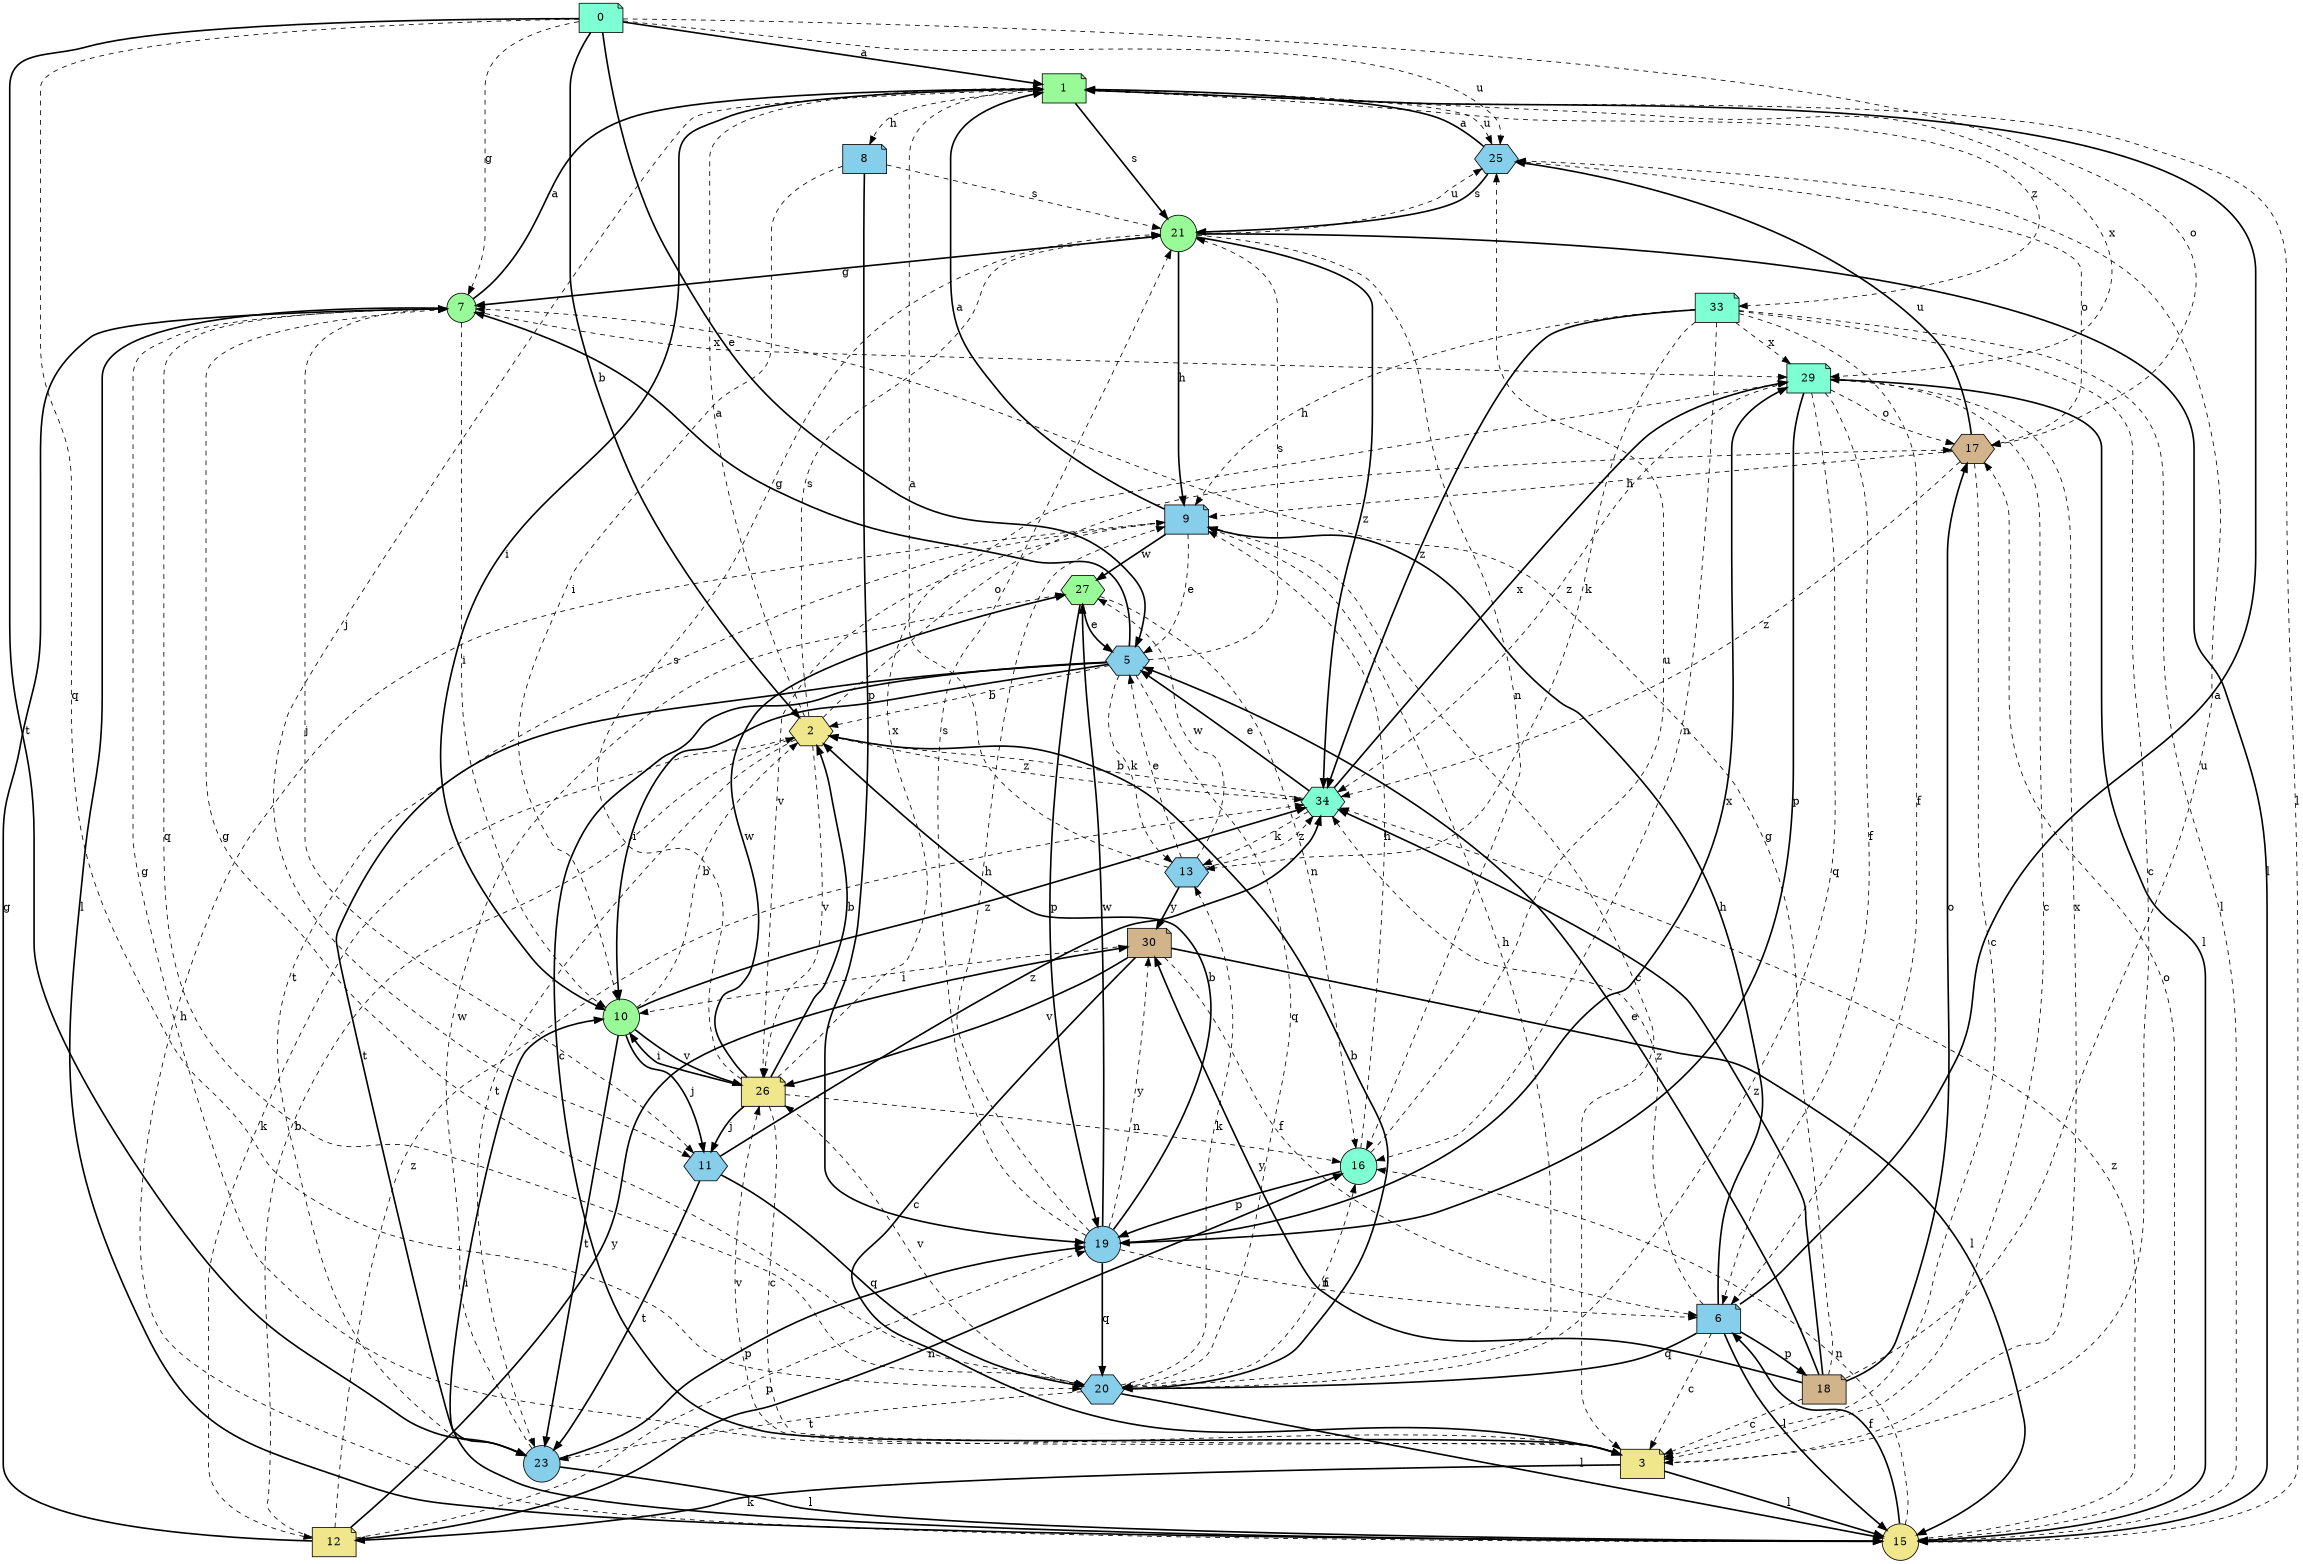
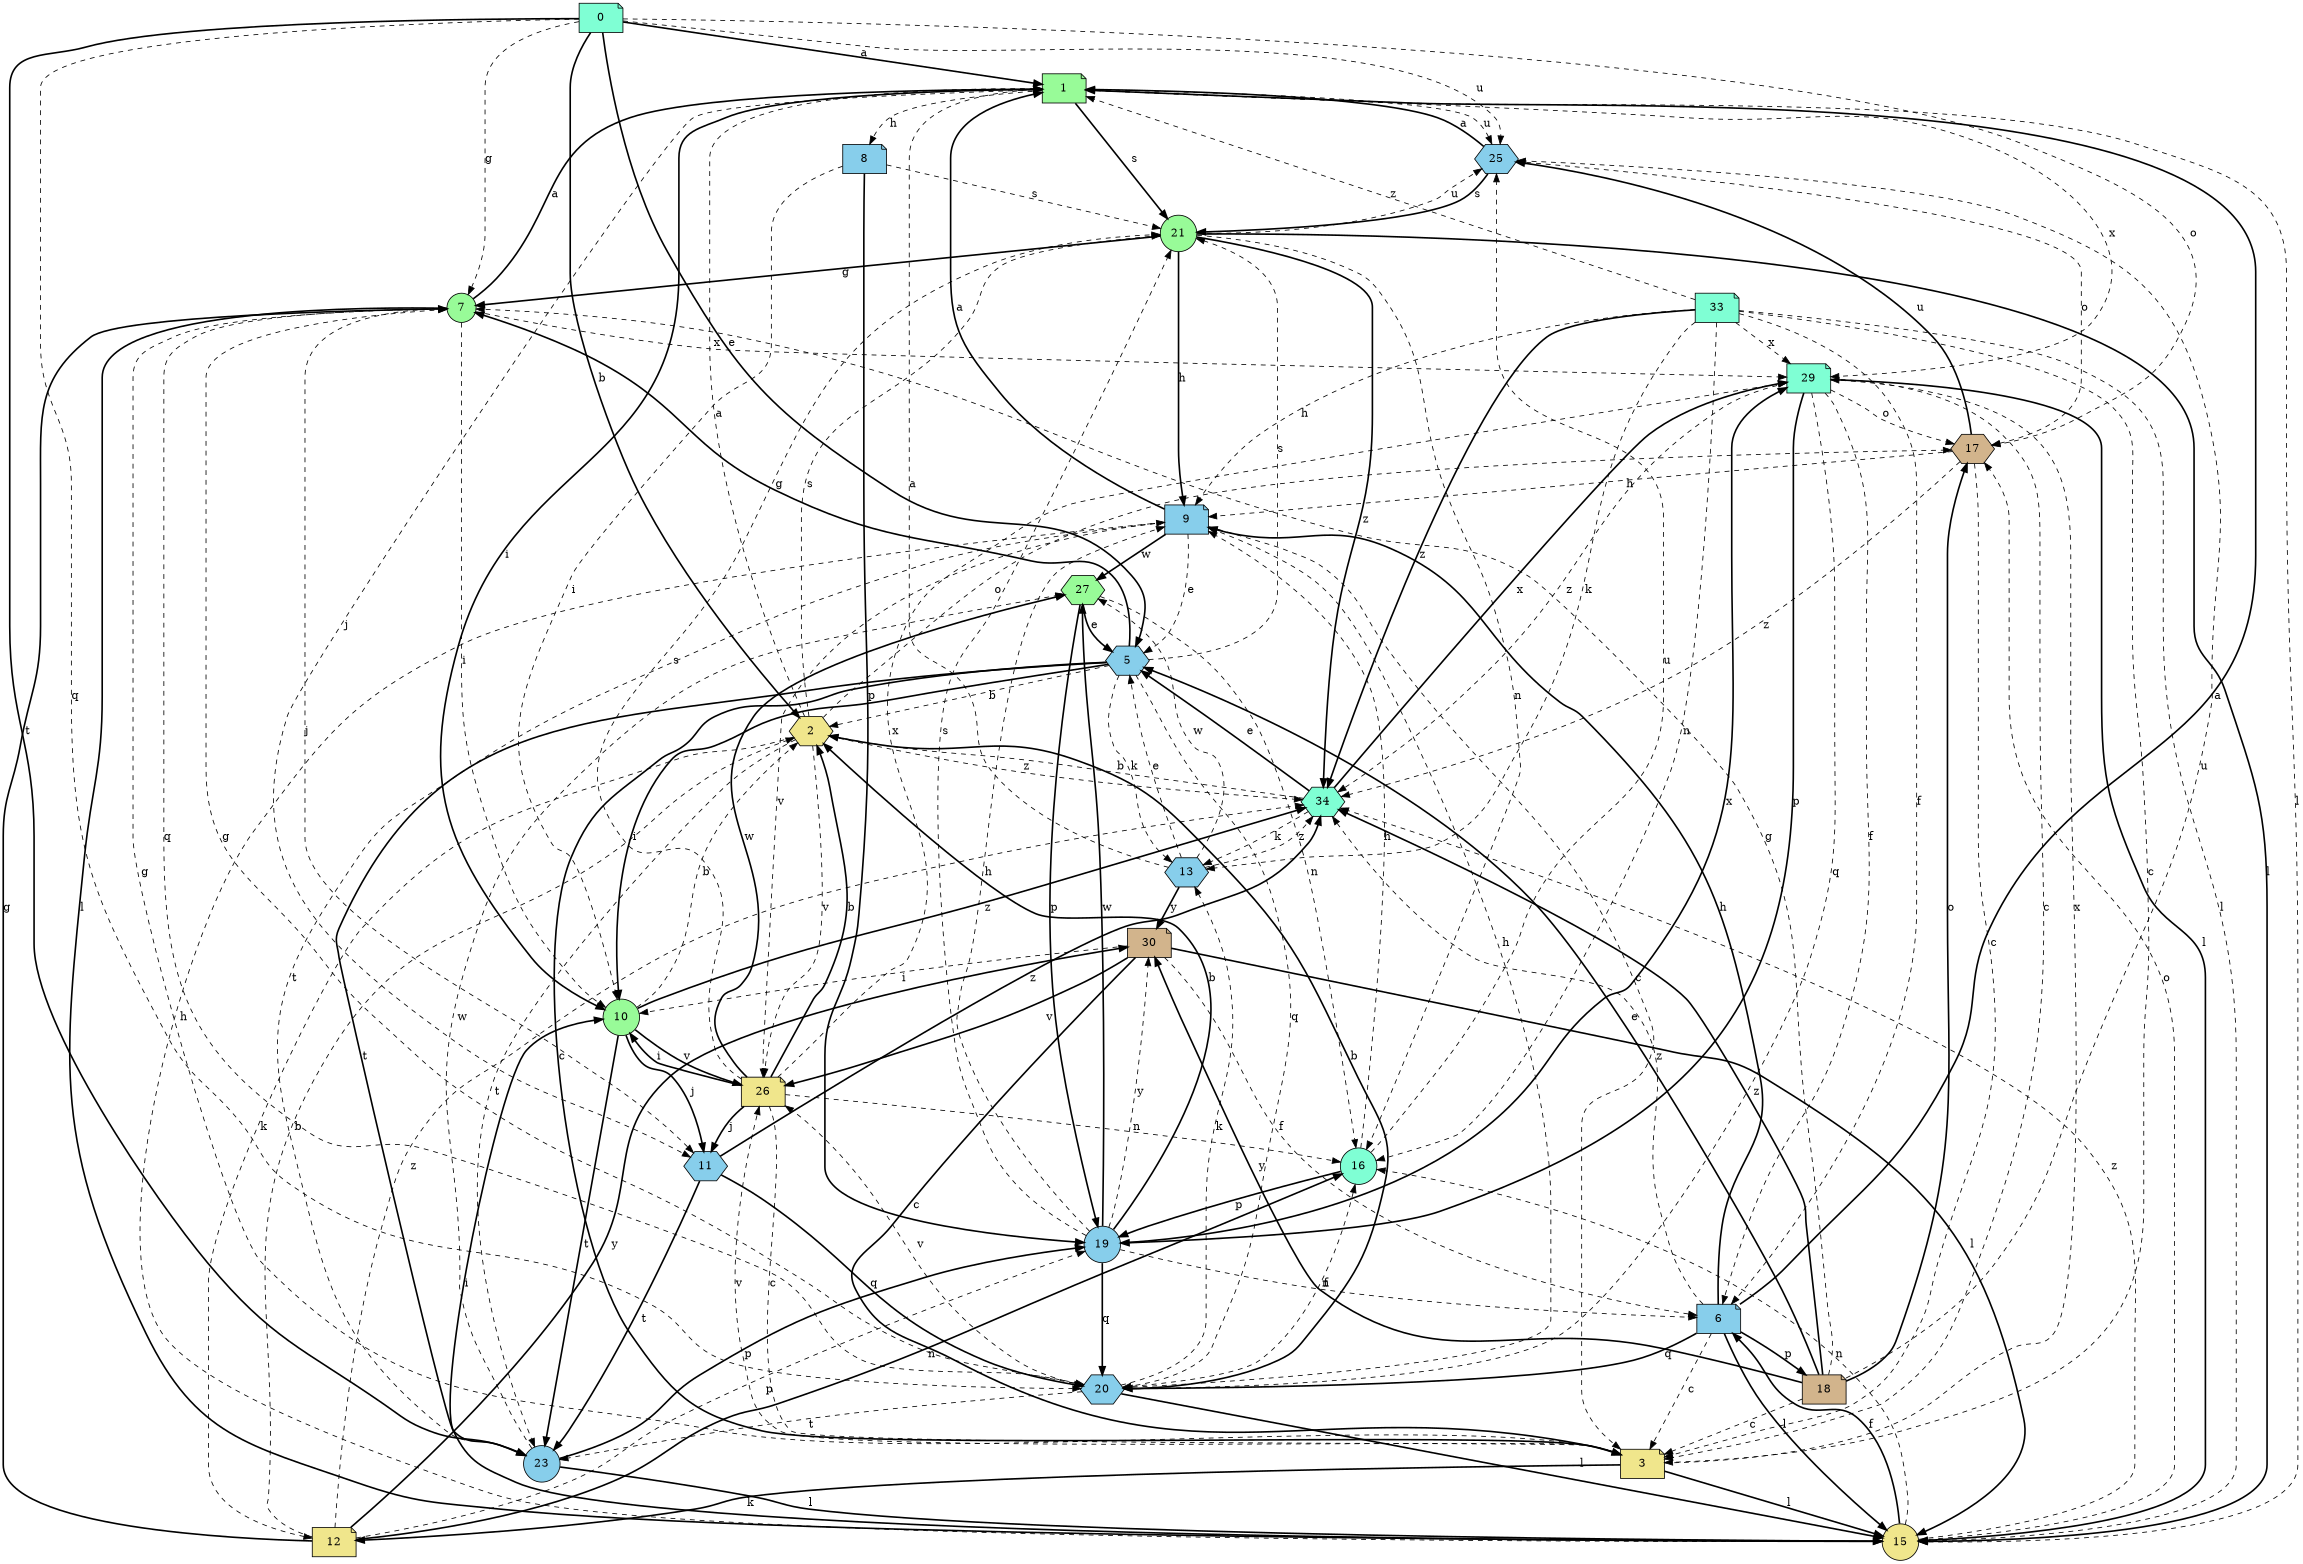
edge "1" -> "33": reversed
